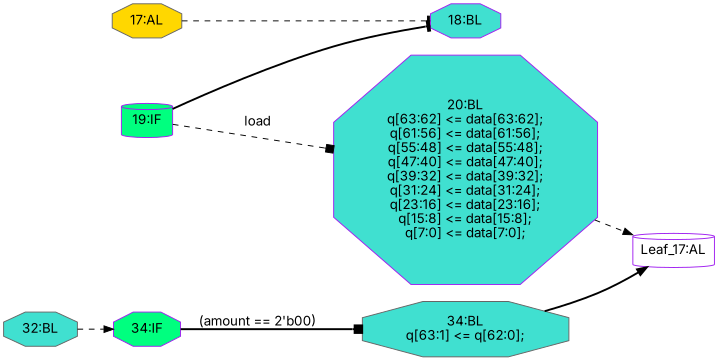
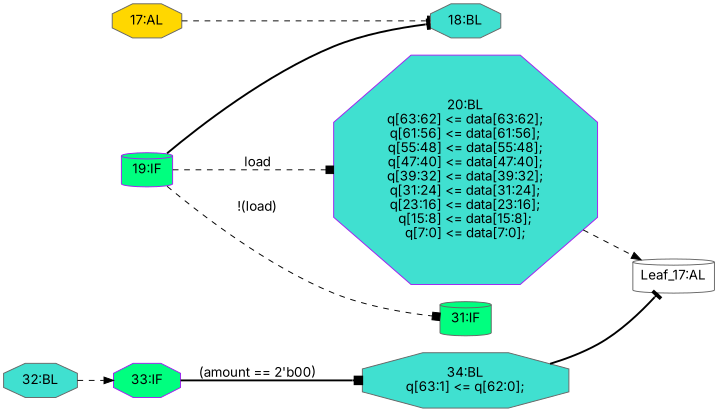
node "18:BL": color purple -> gray40
node "Leaf_17:AL": color purple -> gray40
edge "34:BL q[63:1] <= q[62:0];" -> "Leaf_17:AL": arrowhead normal -> tee
node "31:IF": added
node "34:IF": label "34:IF" -> "33:IF"
